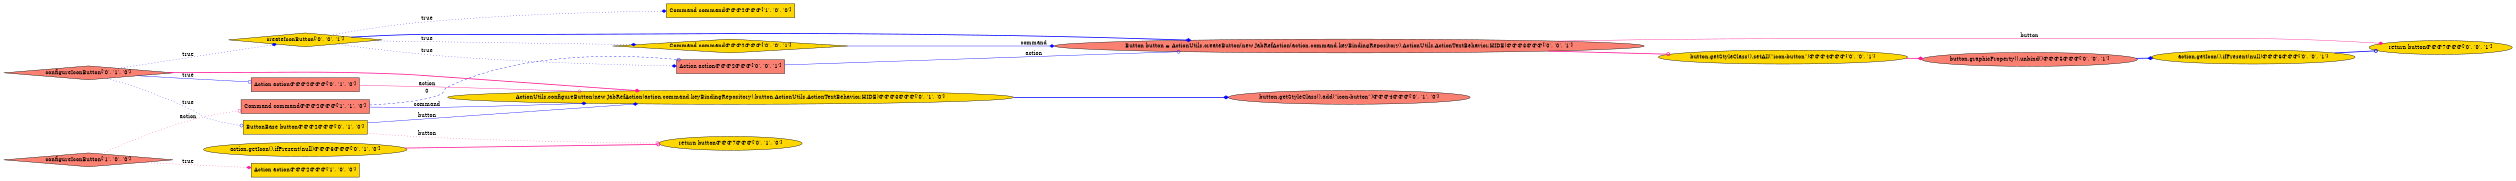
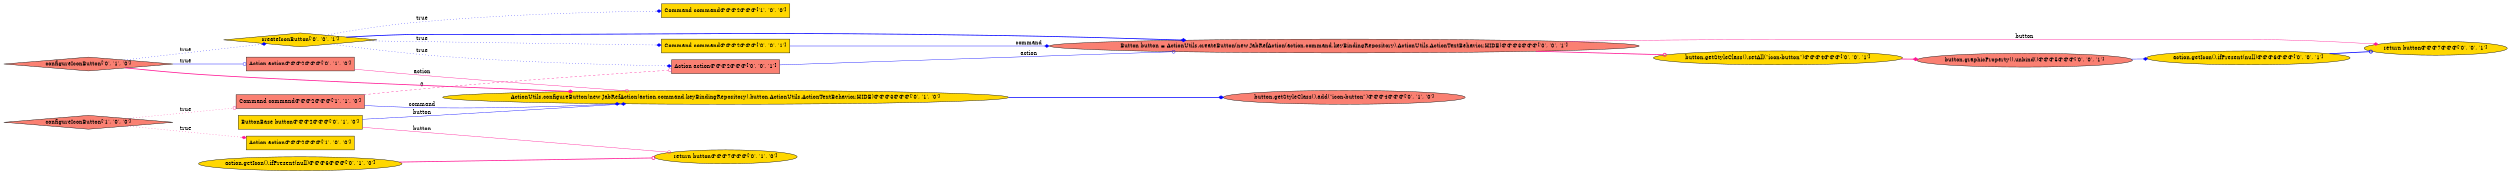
node "Command command@@@2@@@['0', '0', '1']": shape diamond -> box
edge "button.graphicProperty().unbind()@@@5@@@['0', '0', '1']" -> "action.getIcon().ifPresent(null)@@@6@@@['0', '0', '1']": style bold -> solid
edge "Command command@@@2@@@['1', '1', '0']" -> "Action action@@@2@@@['0', '0', '1']": color blue -> deeppink
edge "configureIconButton['0', '1', '0']" -> "ButtonBase button@@@2@@@['0', '1', '0']": removed, label "true"
edge "configureIconButton['1', '0', '0']" -> "Command command@@@2@@@['1', '1', '0']": label "action" -> "true"
edge "ButtonBase button@@@2@@@['0', '1', '0']" -> "return button@@@7@@@['0', '1', '0']": style dotted -> solid
